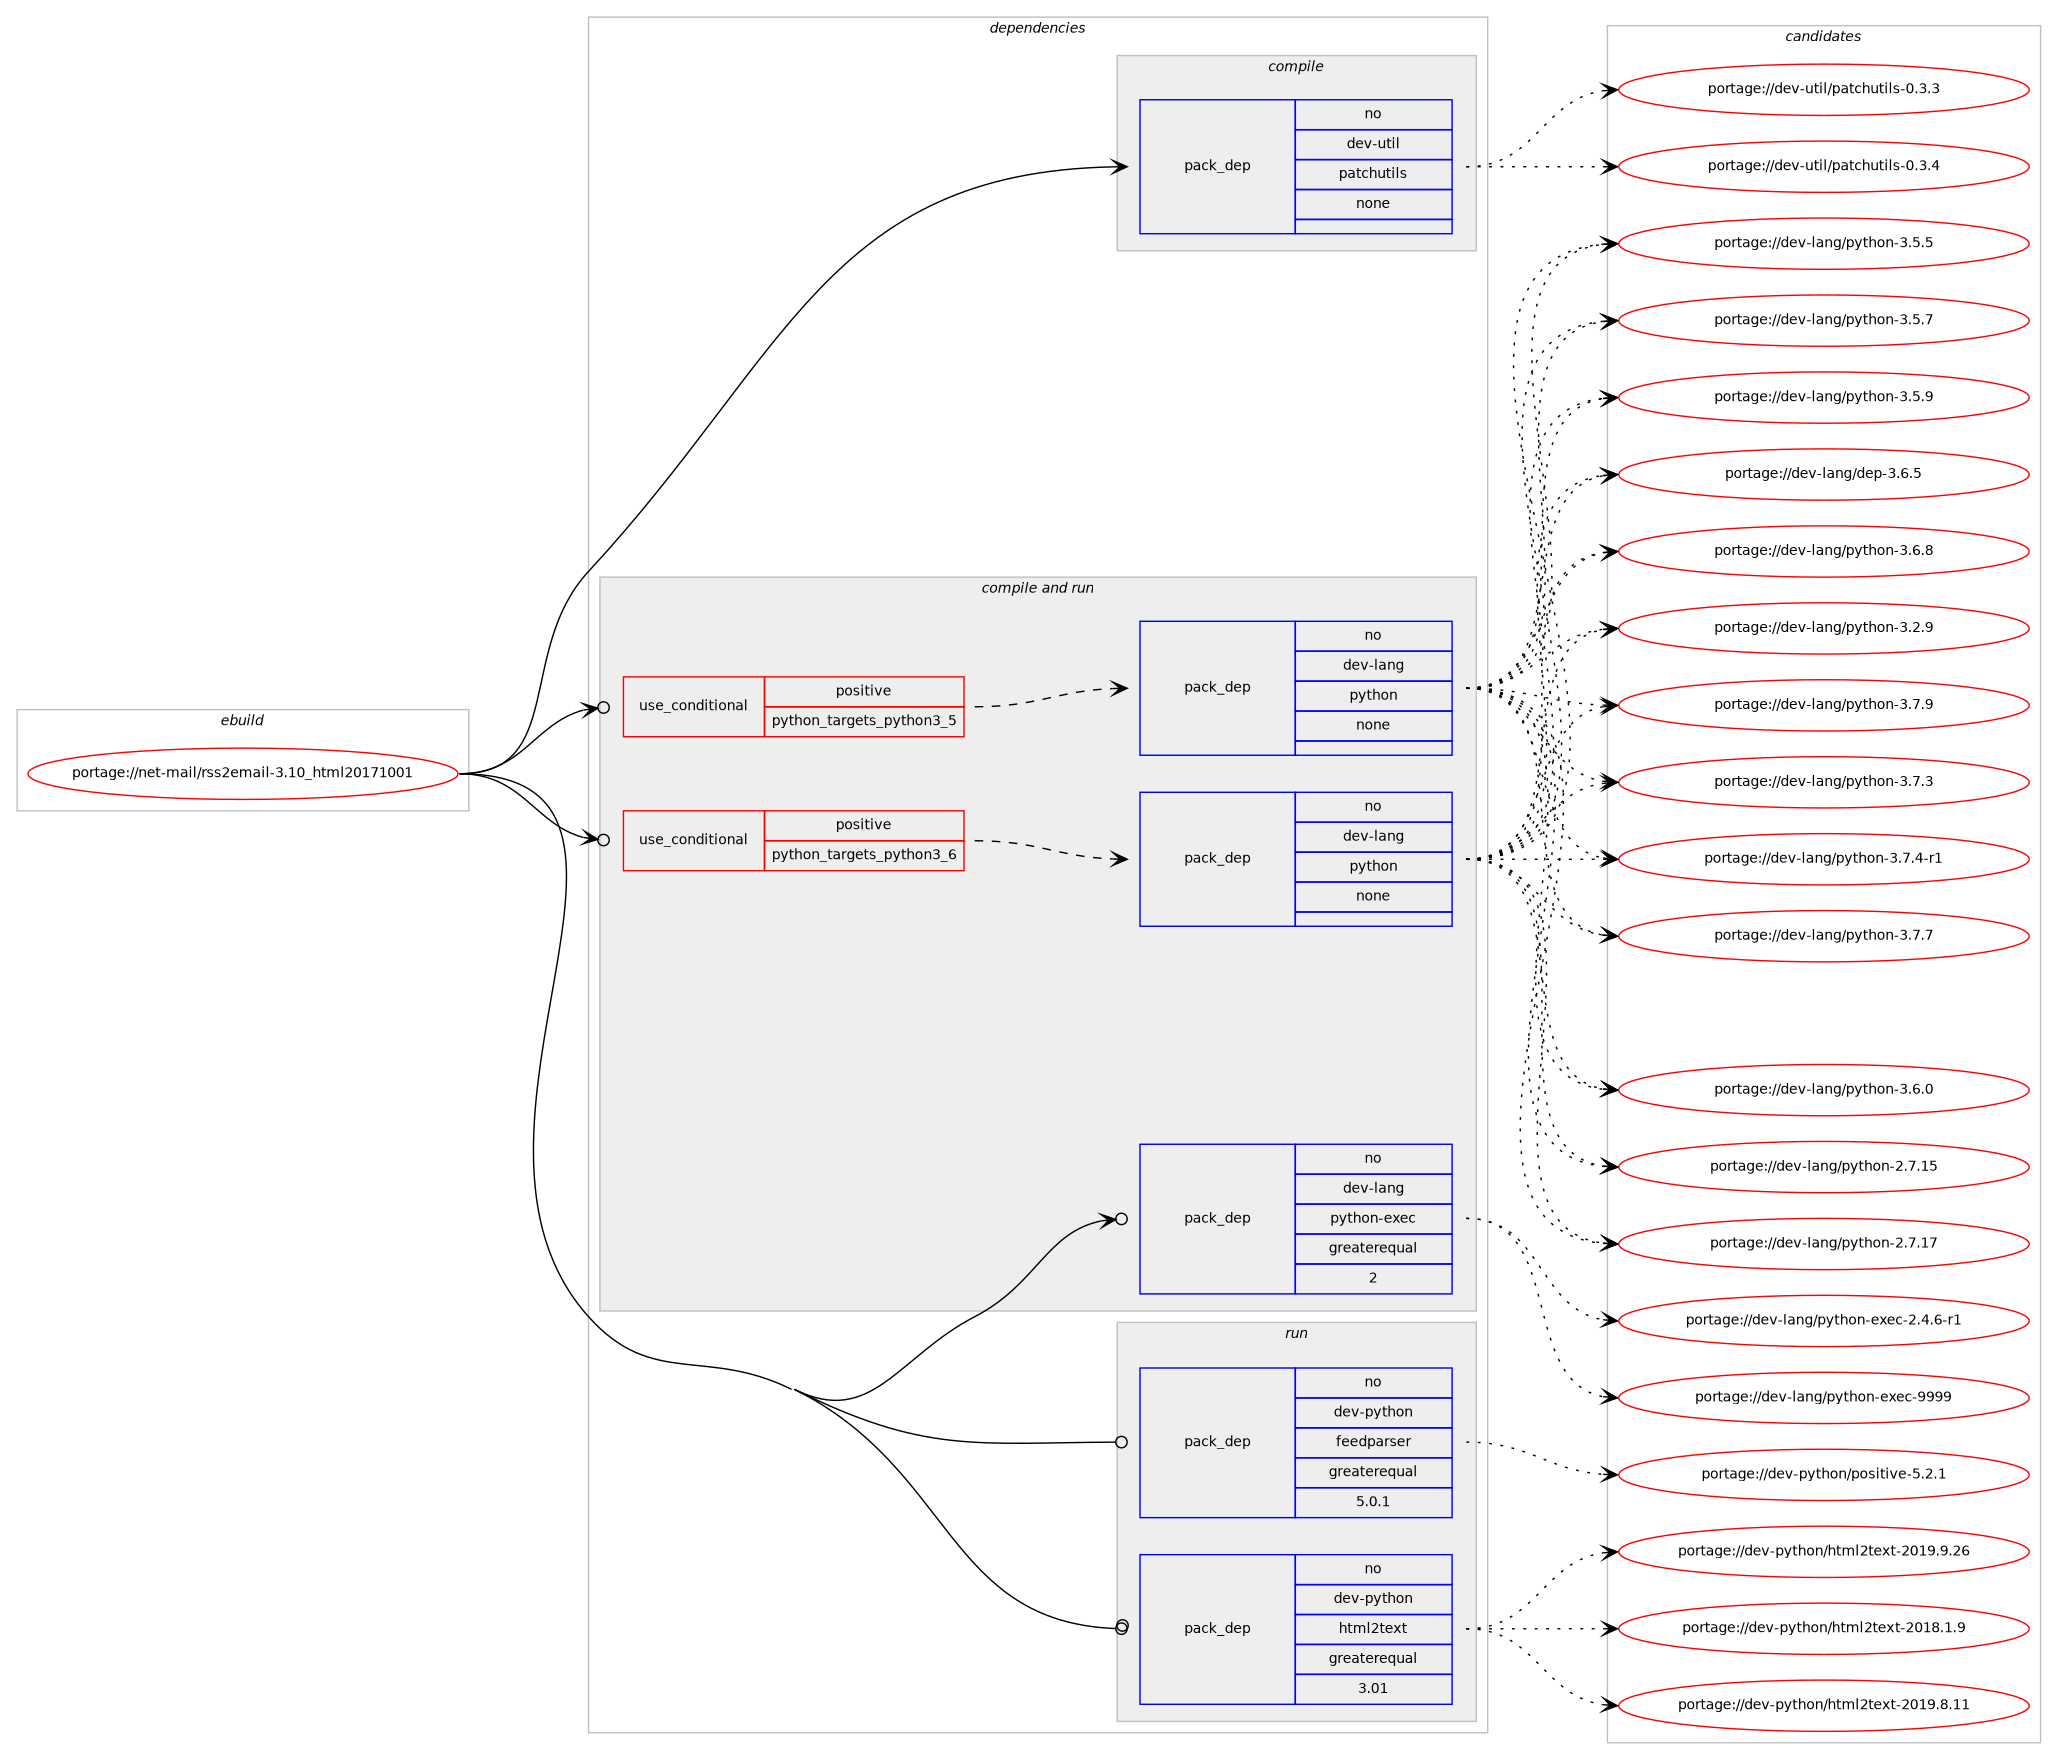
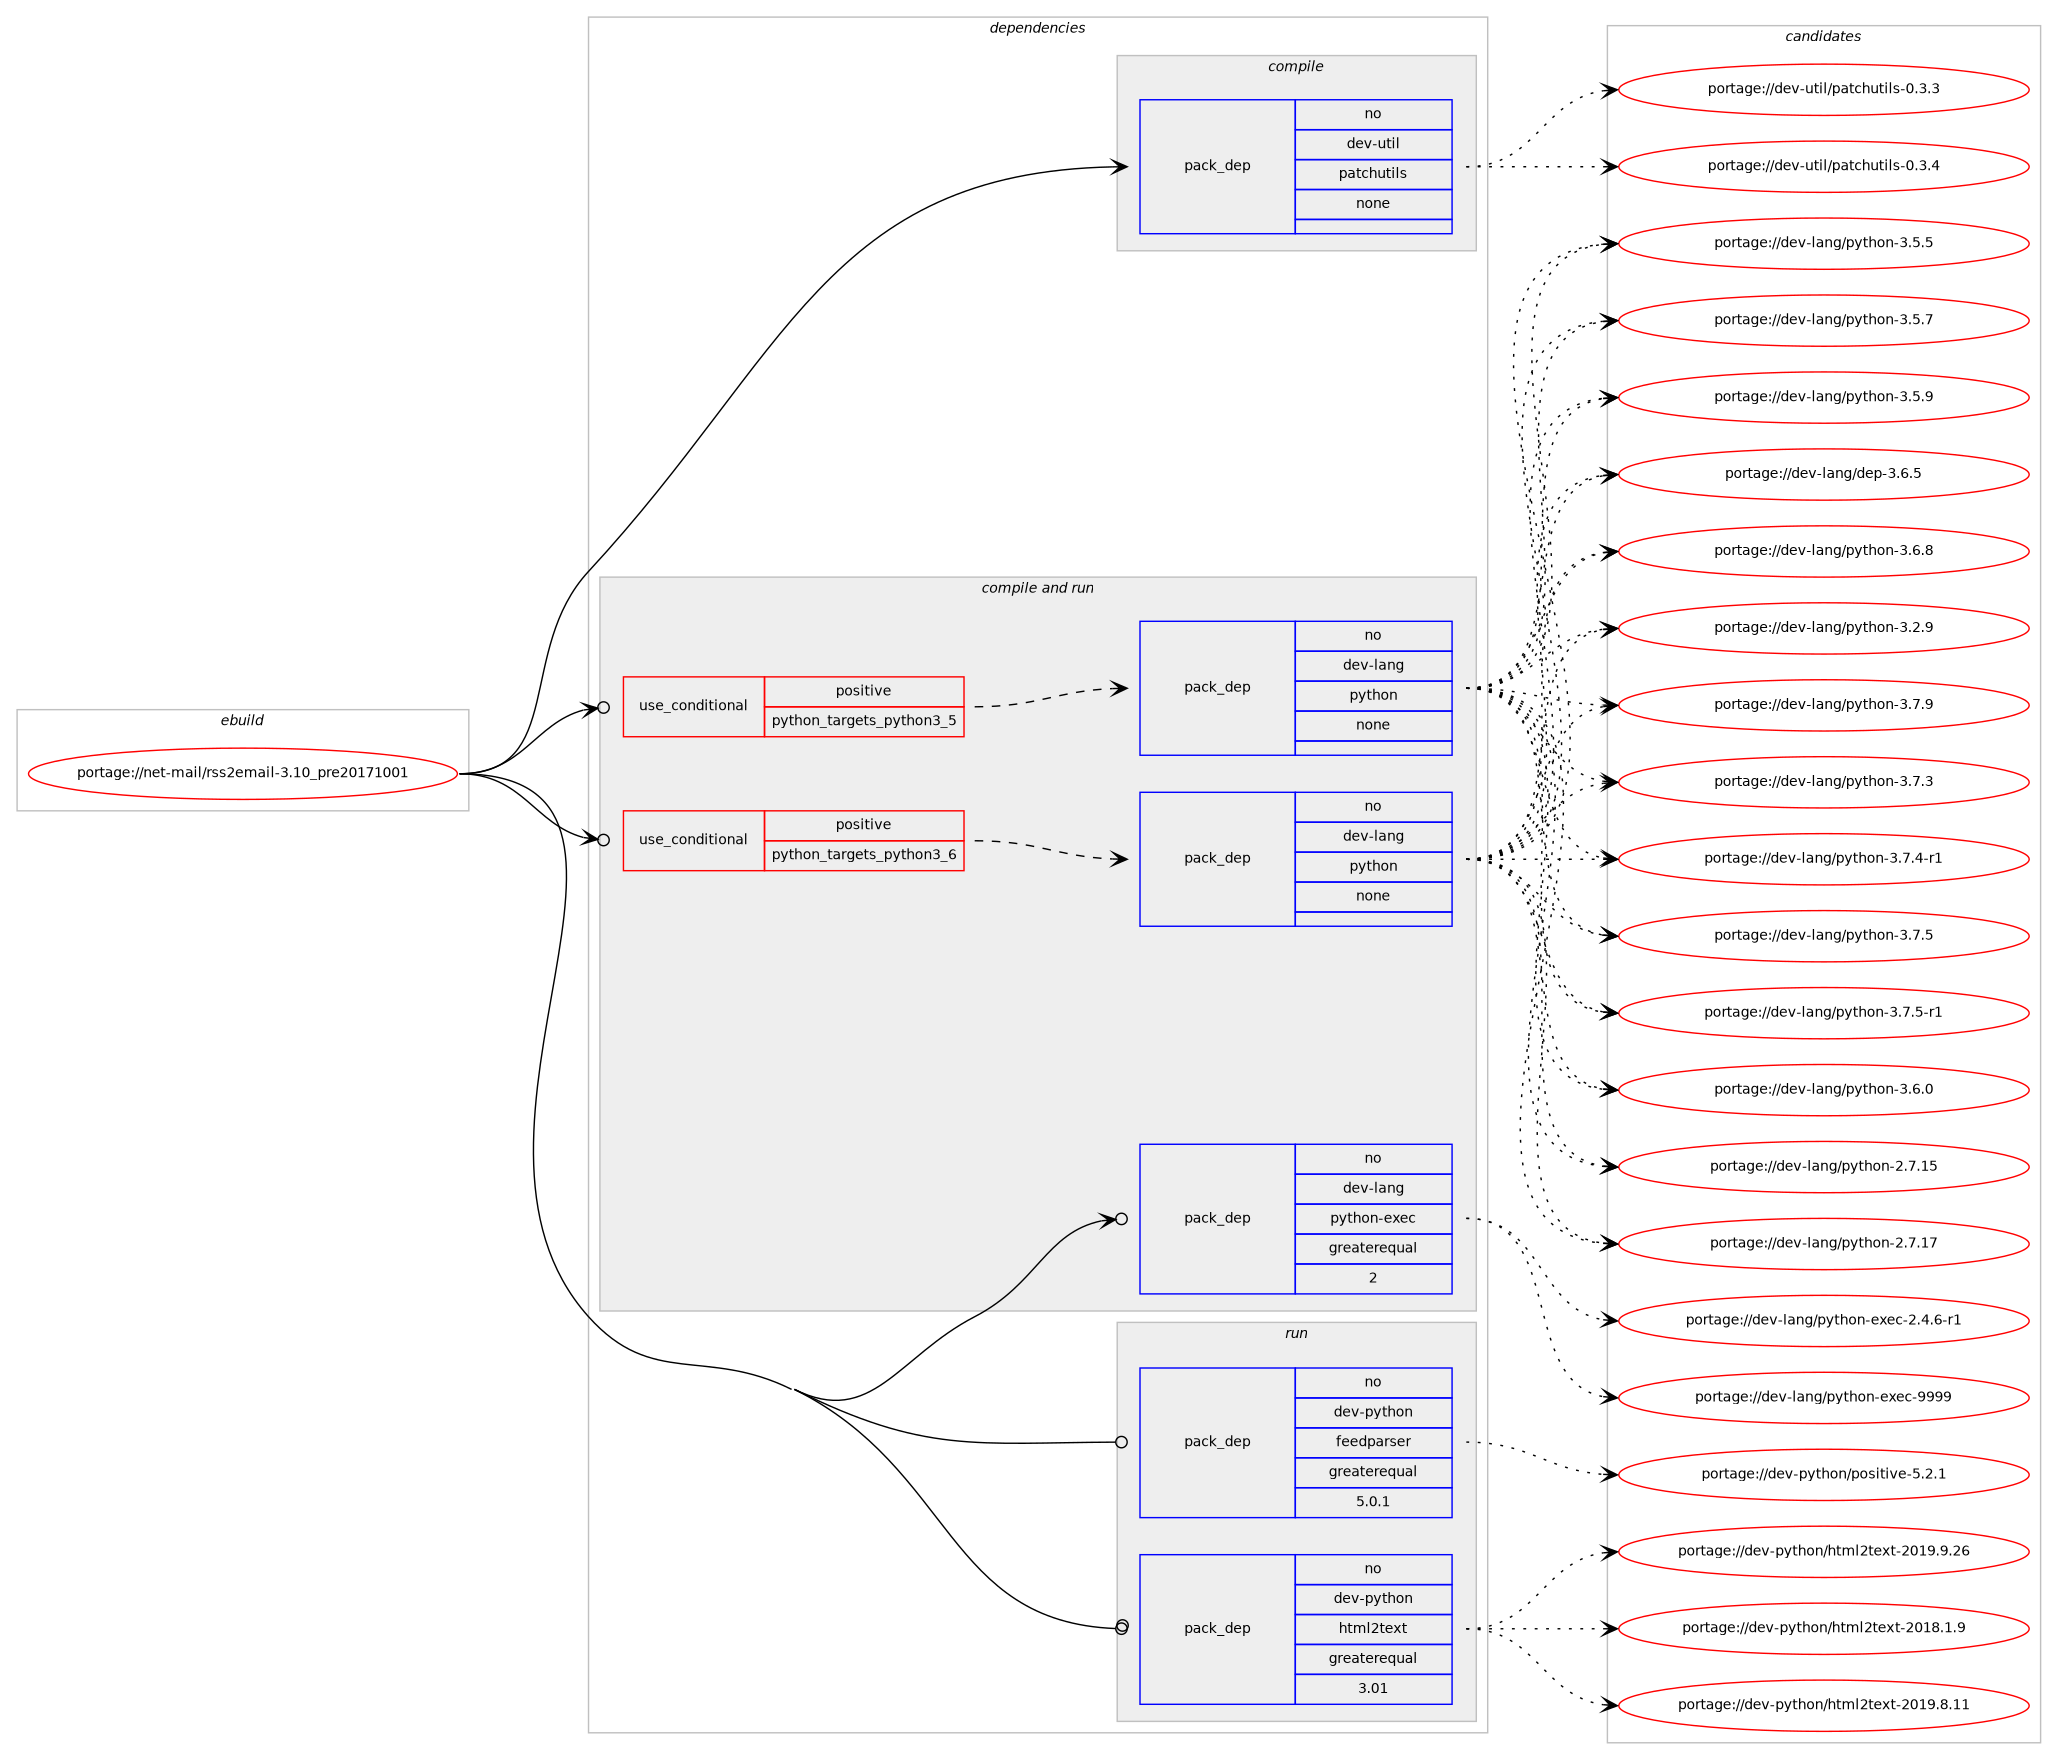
node "portage://net-mail/rss2email-3.10_html20171001": label "portage://net-mail/rss2email-3.10_html20171001" -> "portage://net-mail/rss2email-3.10_pre20171001"
node "portage://dev-lang/python-3.7.7": label "portage://dev-lang/python-3.7.7" -> "portage://dev-lang/python-3.7.5"
node "portage://dev-lang/python-3.7.5-r1": added
